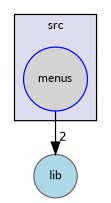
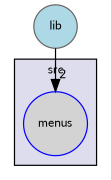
edge "menus" -> "lib": reversed
